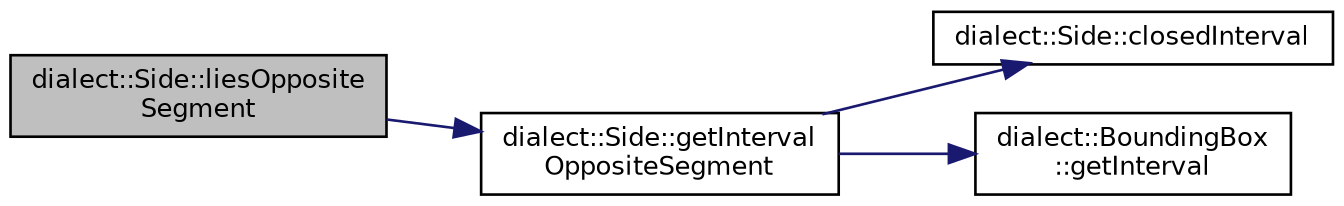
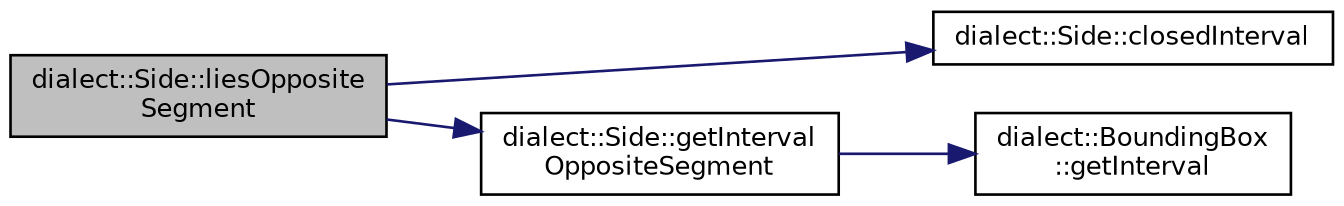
edge "dialect::Side::getInterval OppositeSegment" -> "dialect::Side::closedInterval": now "dialect::Side::liesOpposite Segment" -> "dialect::Side::closedInterval"
